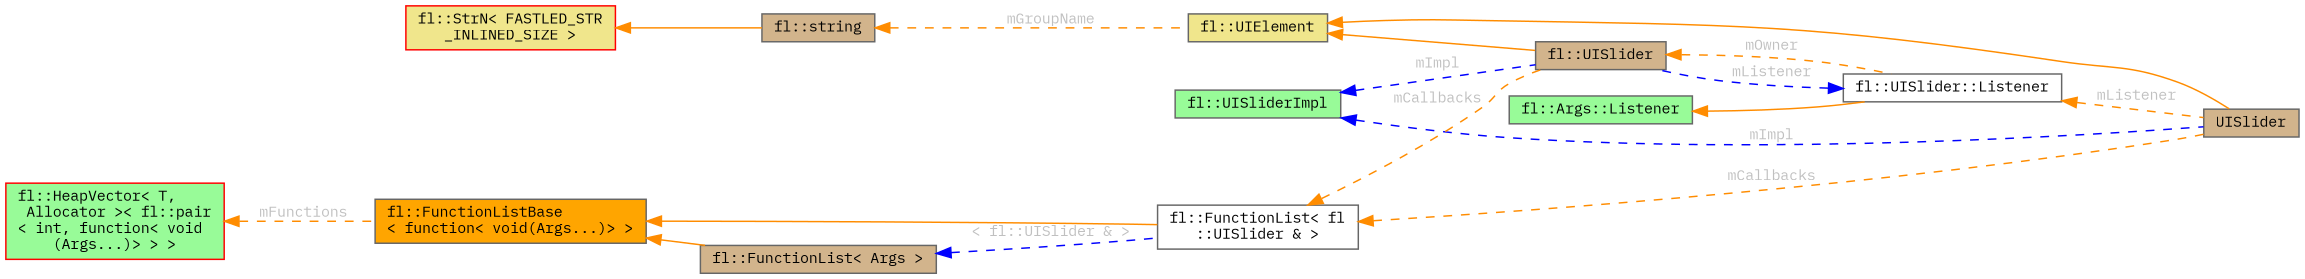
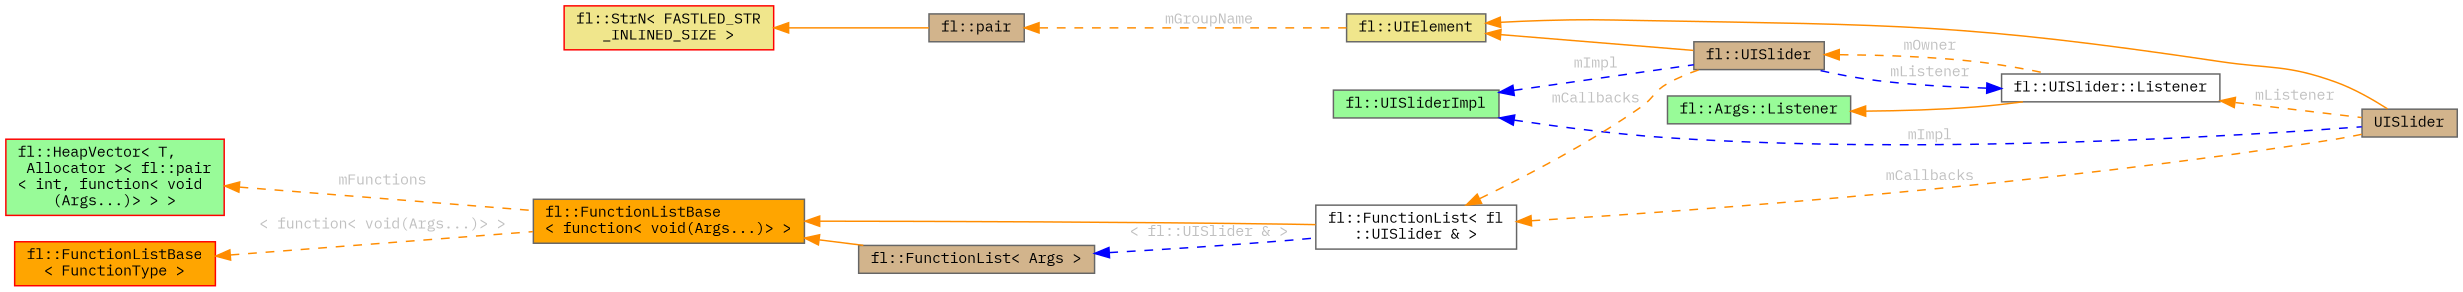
node "fl::string": label "fl::string" -> "fl::pair"
node "fl::FunctionListBase < FunctionType >": added
